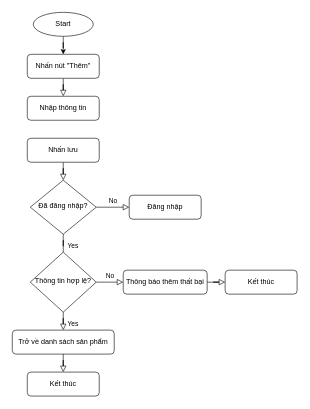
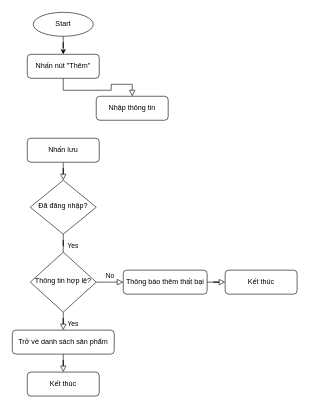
node "Nhập thông tin": moved (63, 108) -> (132, 108)
edge "Đã đăng nhập?" -> "Đăng nhập": removed, label "No"
node "Đăng nhập": removed
